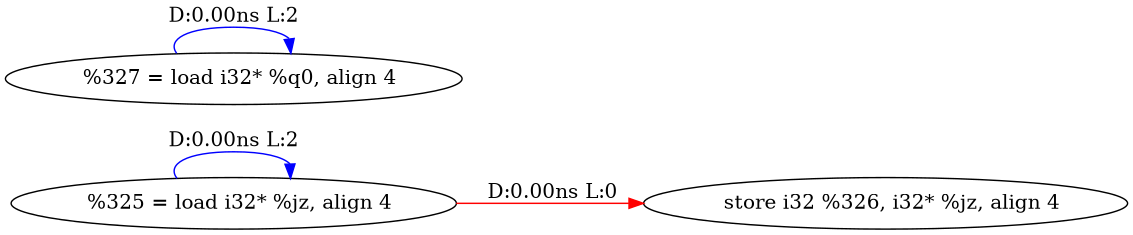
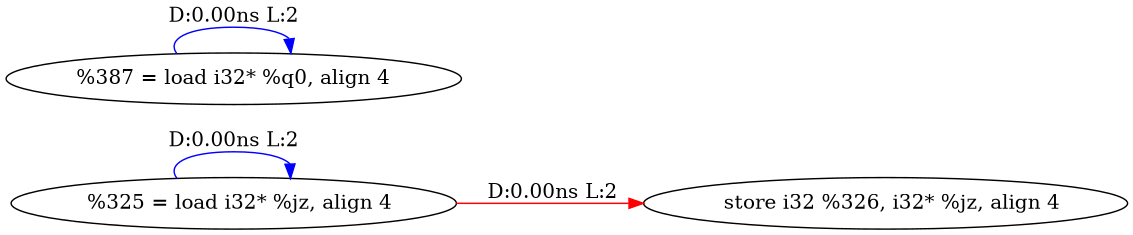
node "%327 = load i32* %q0, align 4": label "%327 = load i32* %q0, align 4" -> "%387 = load i32* %q0, align 4"
edge "%325 = load i32* %jz, align 4" -> "store i32 %326, i32* %jz, align 4": label "D:0.00ns L:0" -> "D:0.00ns L:2"
